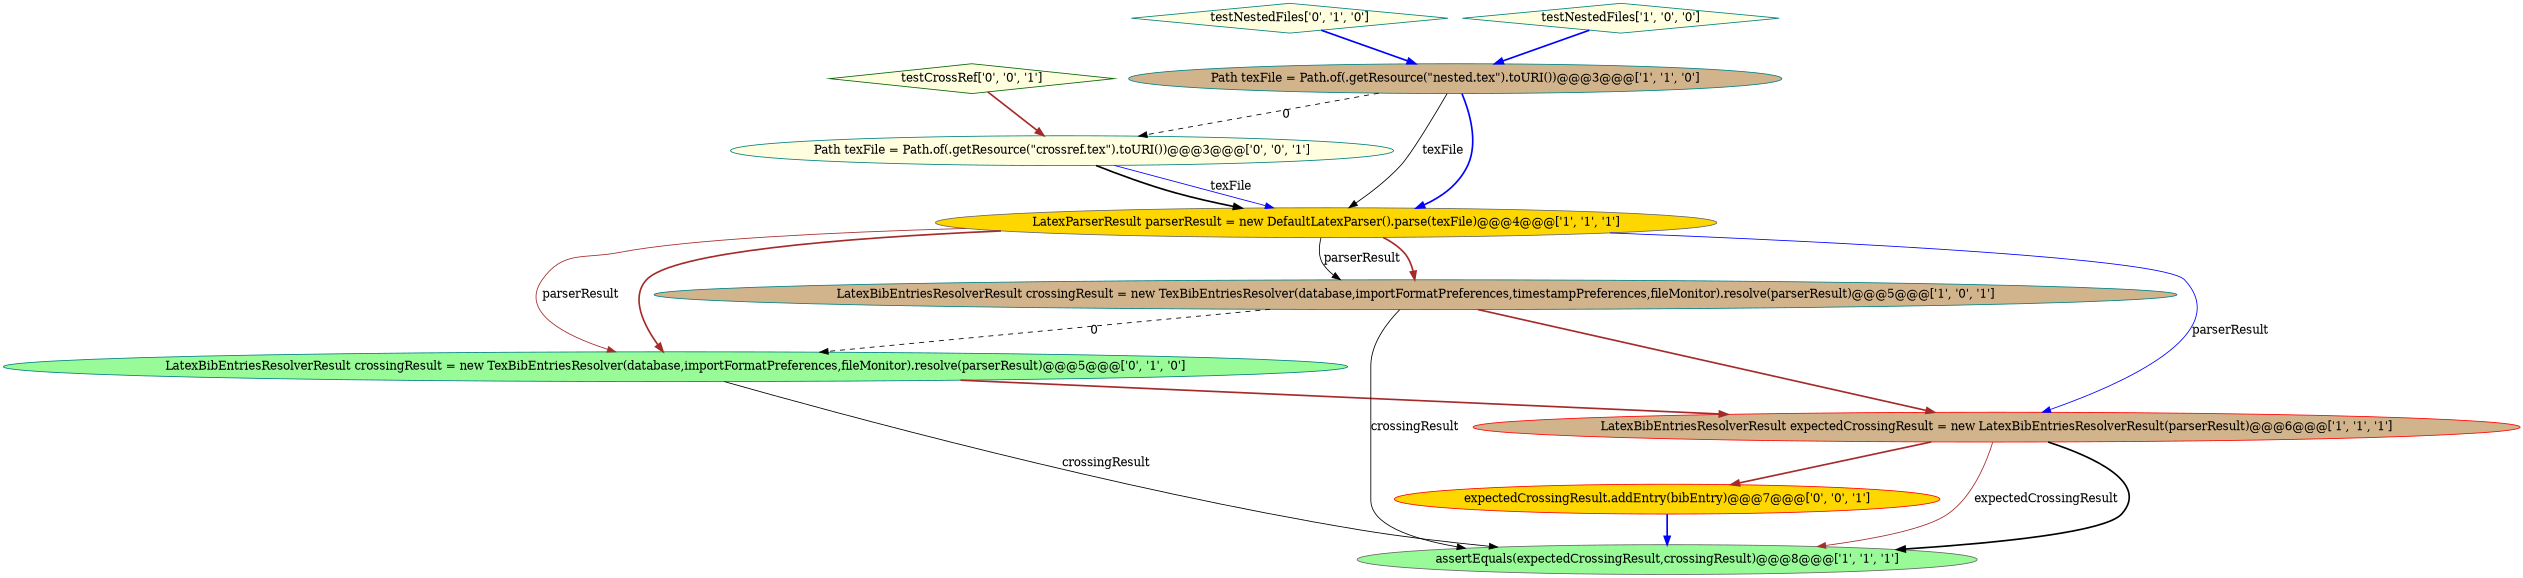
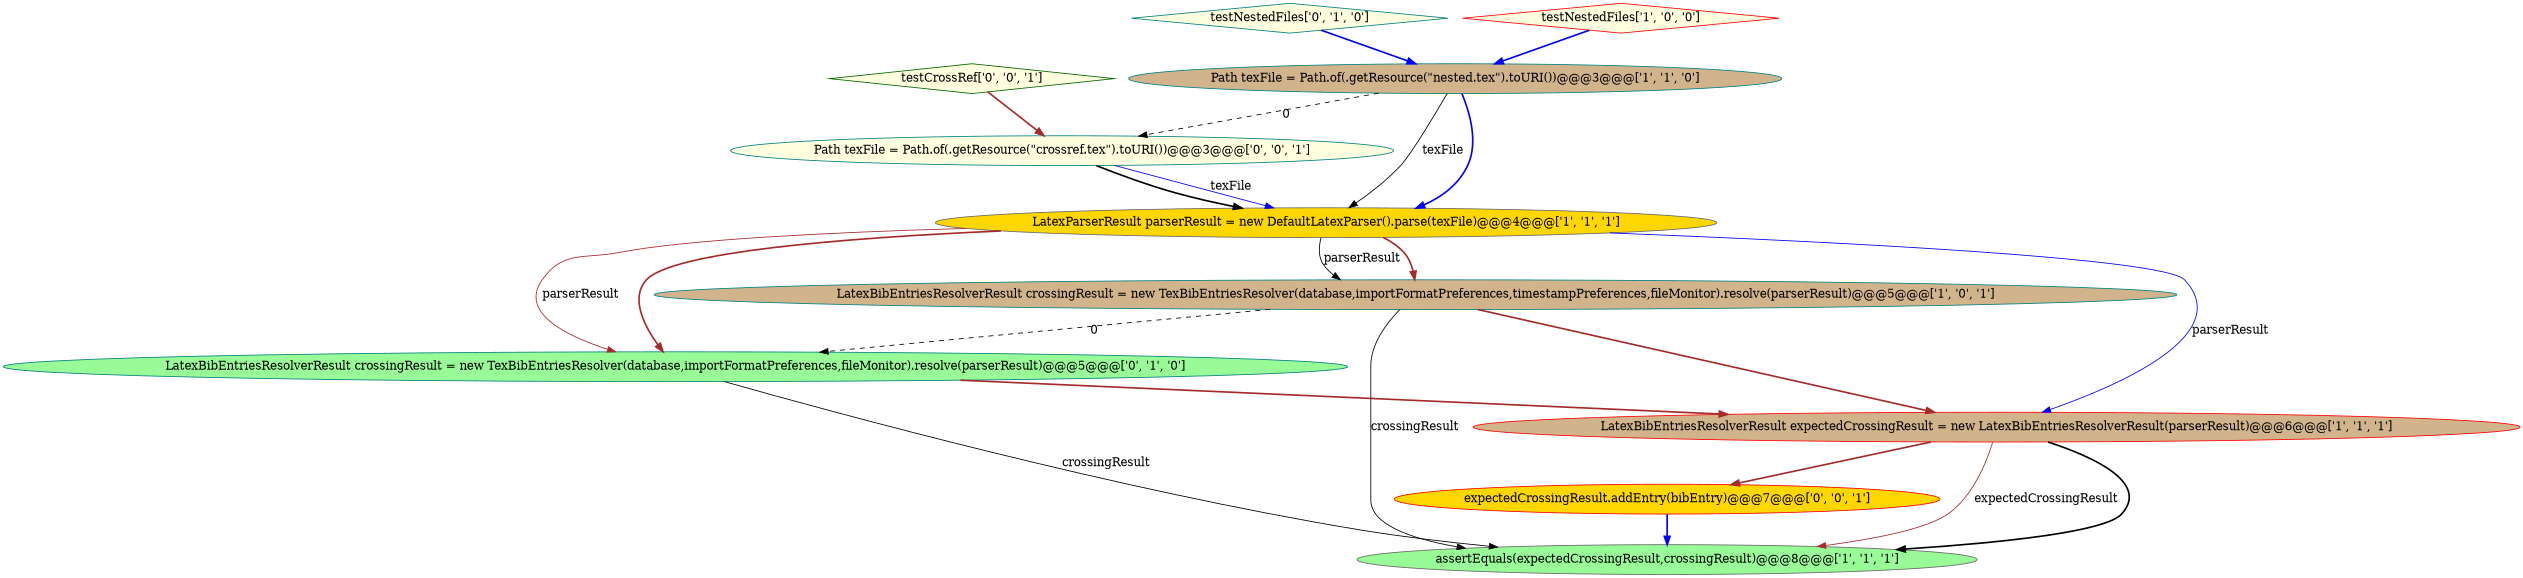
node "testNestedFiles['1', '0', '0']": color teal -> red
